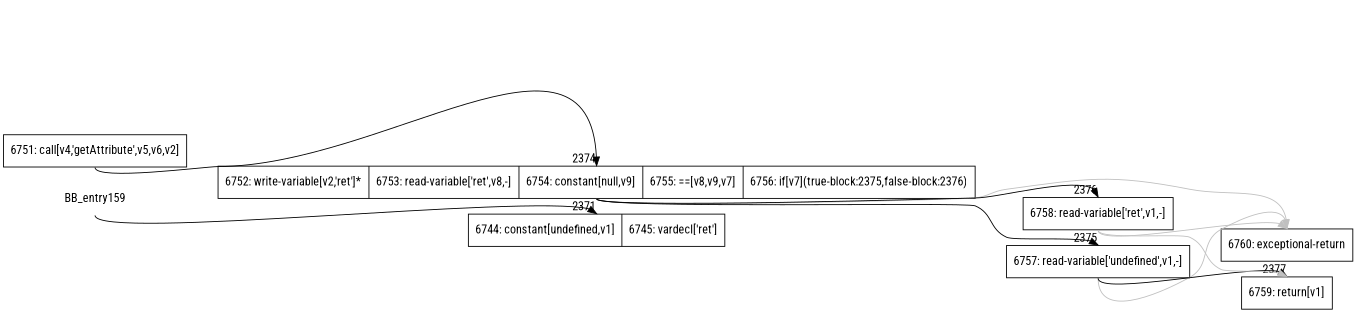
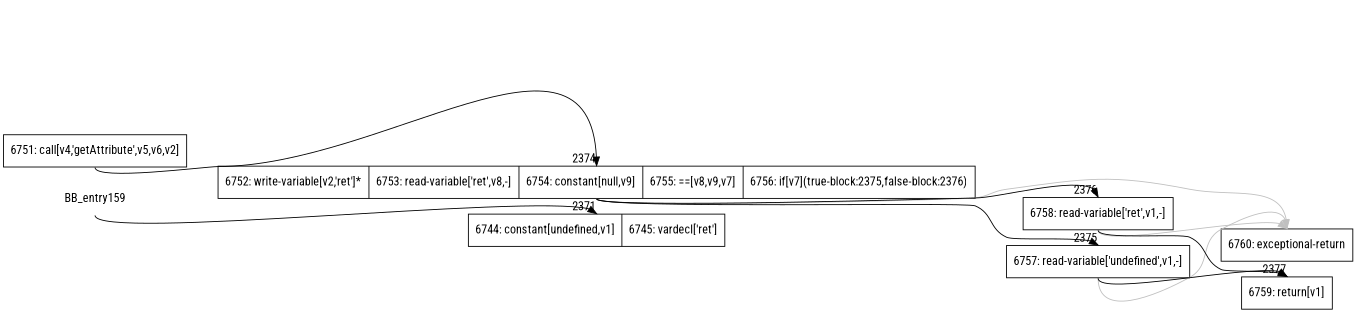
edge "6758: read-variable['ret',v1,-]" -> "6759: return[v1]": color gray -> black
